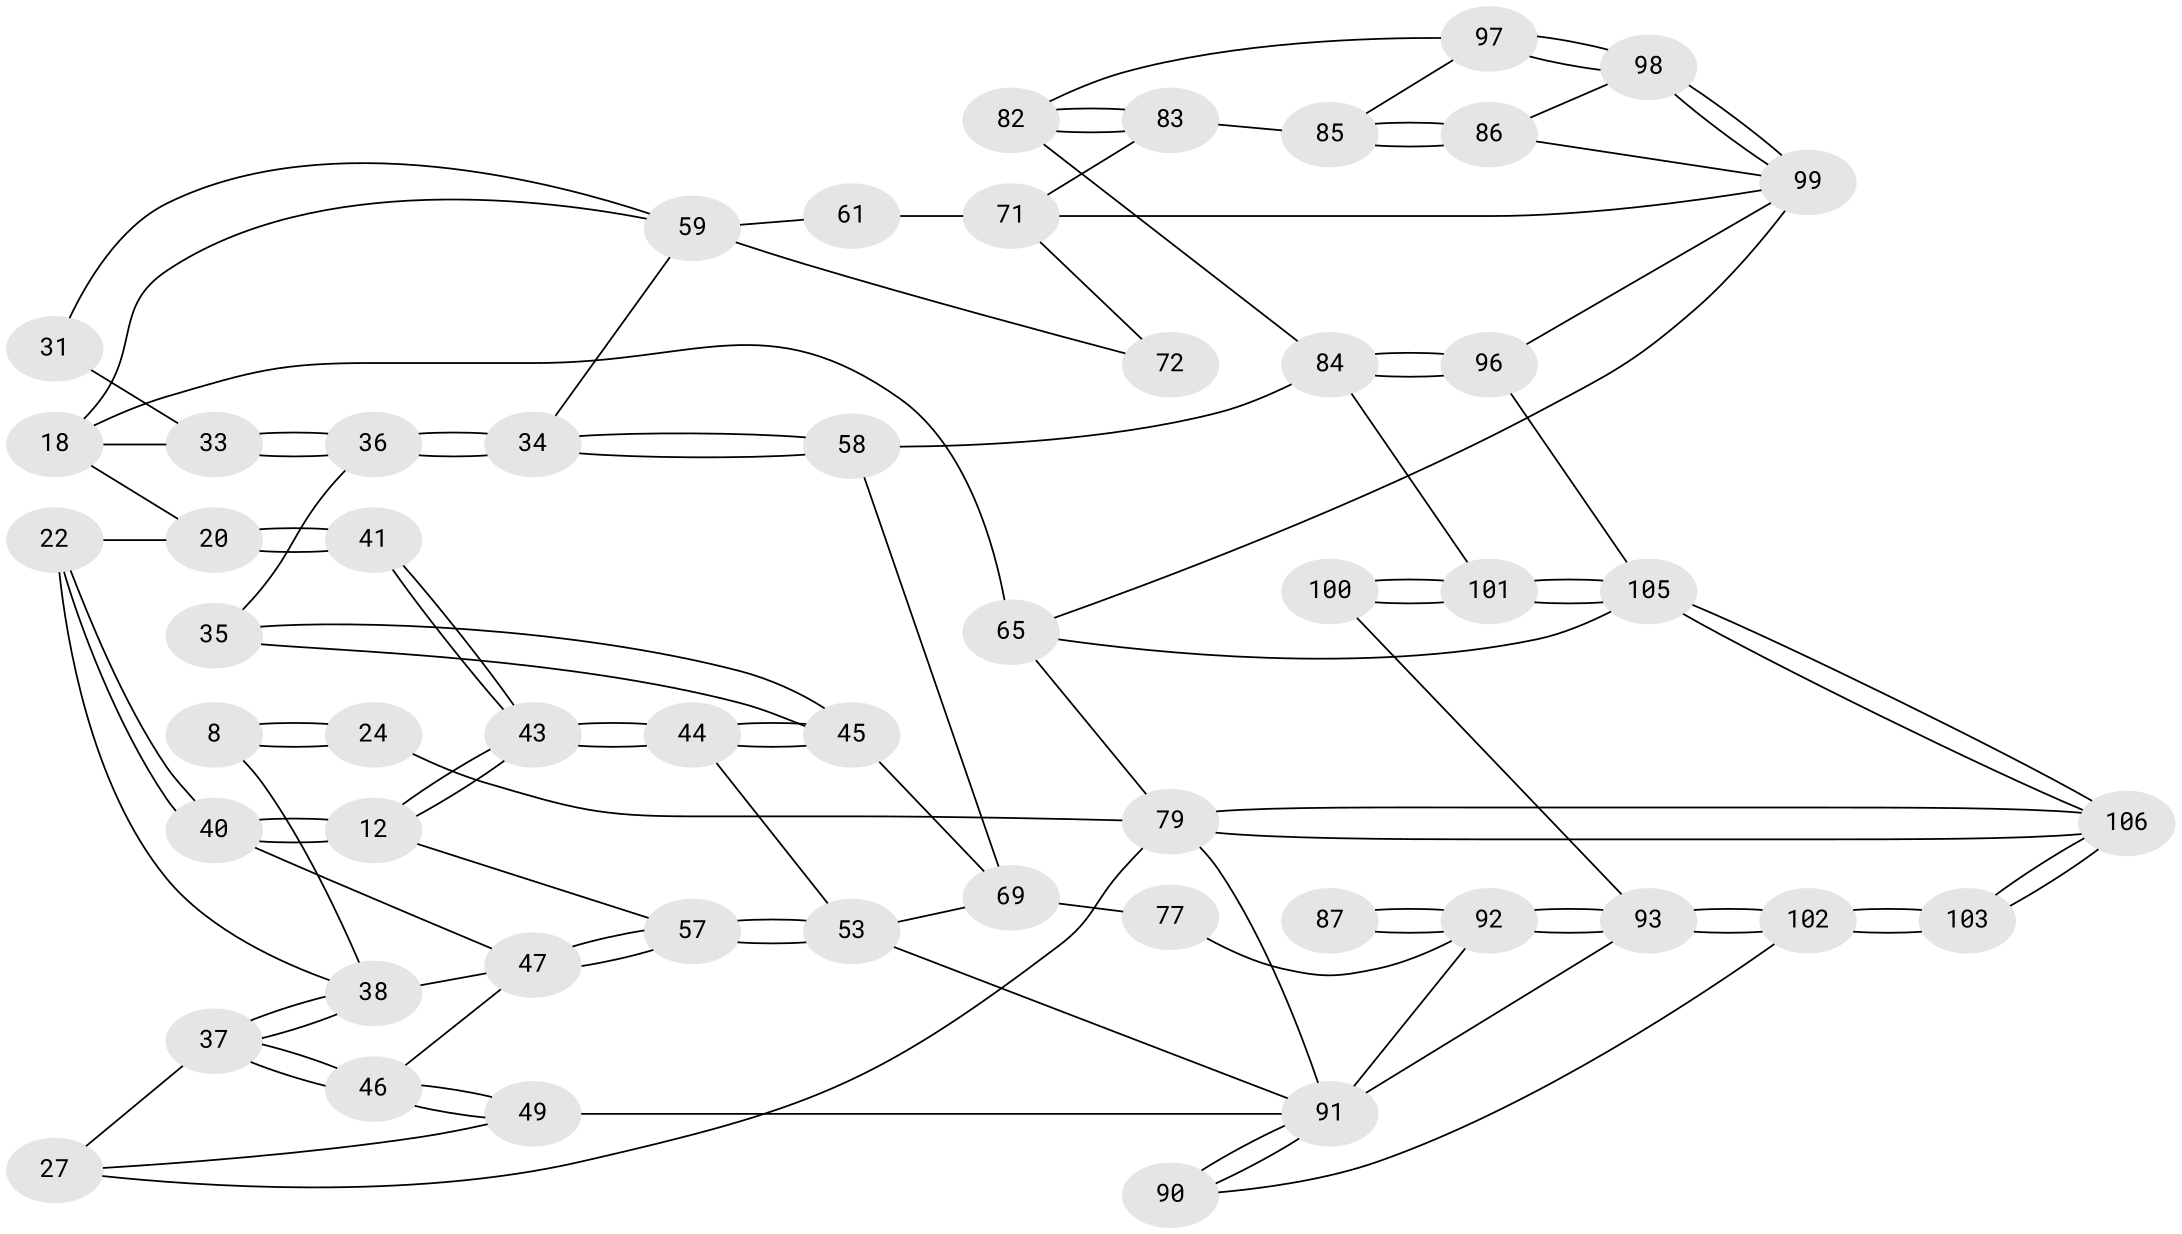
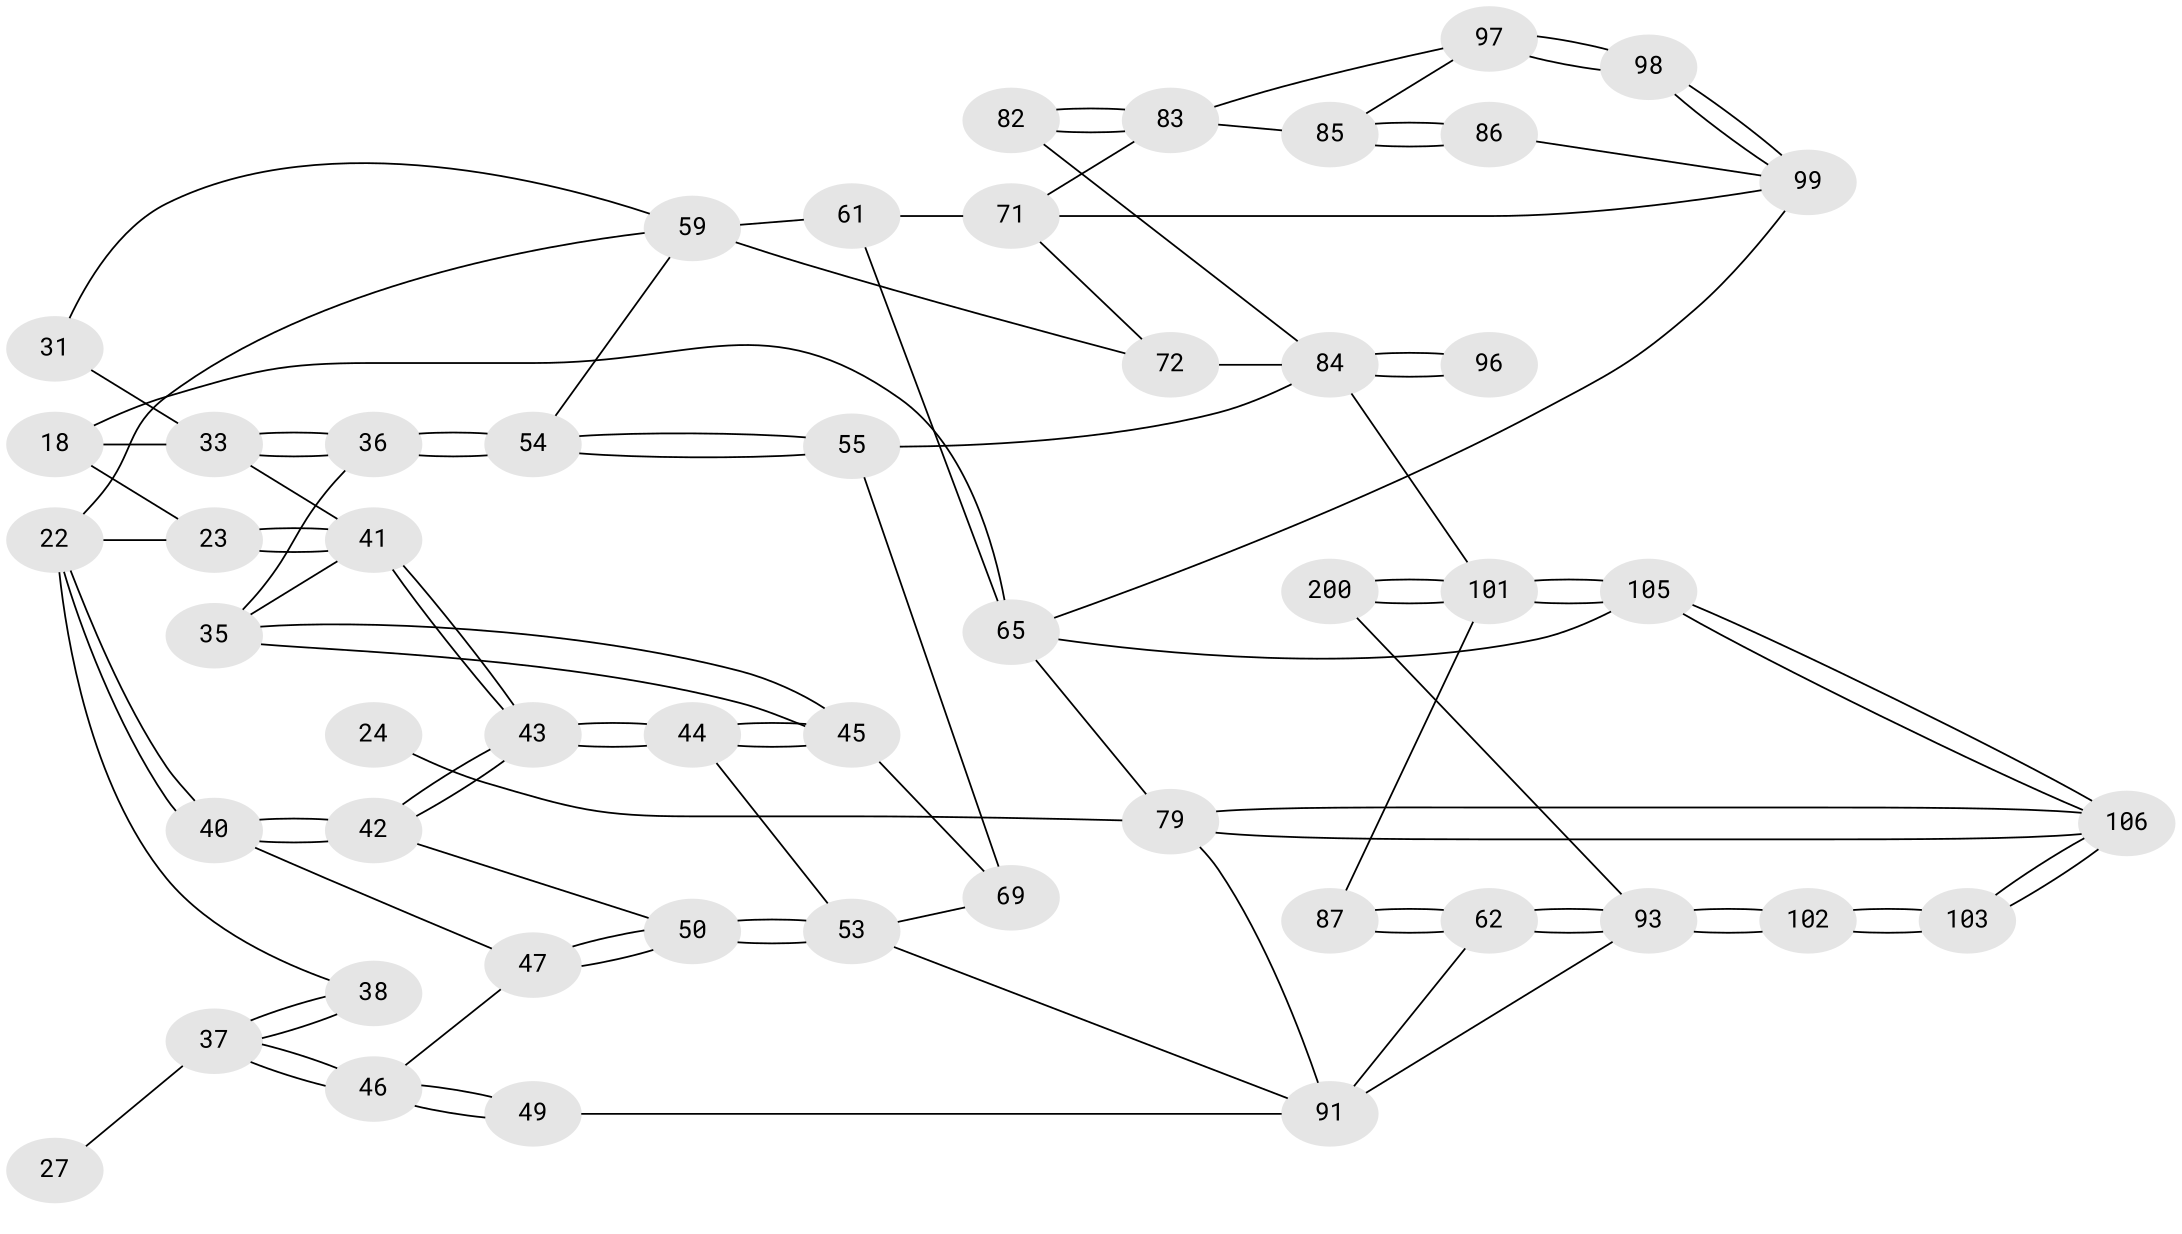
edge "97" -- "82": now "97" -- "83"
edge "98" -- "86": removed
edge "59" -- "18": now "59" -- "22"
edge "99" -- "96": removed
edge "72" -- "84": added
edge "61" -- "65": added
node "34": label "34" -> "54"
node "58": label "58" -> "55"
edge "96" -- "105": removed
edge "33" -- "41": added
node "20": label "20" -> "23"
edge "41" -- "35": added
node "100": label "100" -> "200"
node "8": removed
edge "101" -- "87": added
node "12": label "12" -> "42"
node "77": removed
node "92": label "92" -> "62"
node "57": label "57" -> "50"
edge "47" -- "38": removed
edge "79" -- "27": removed
edge "49" -- "27": removed
node "90": removed
